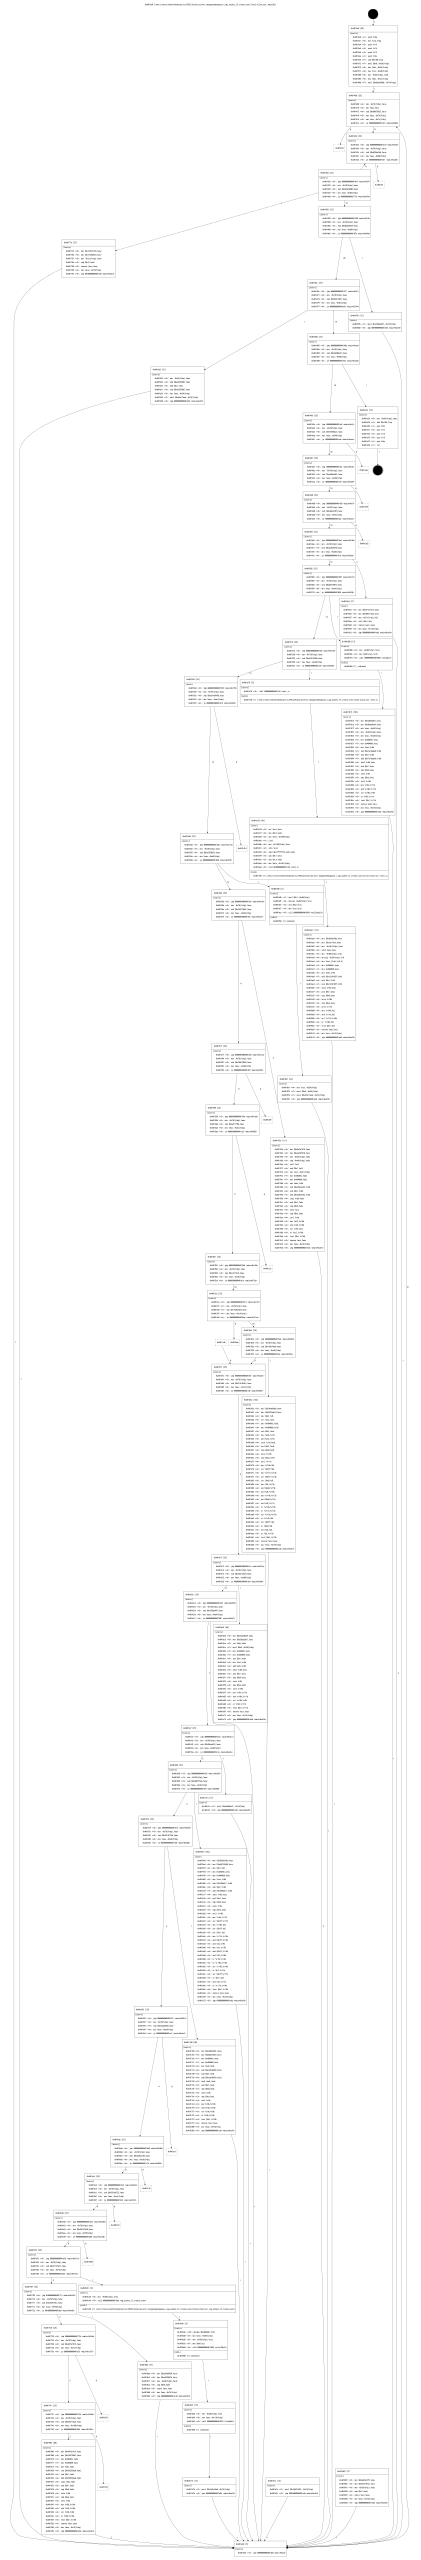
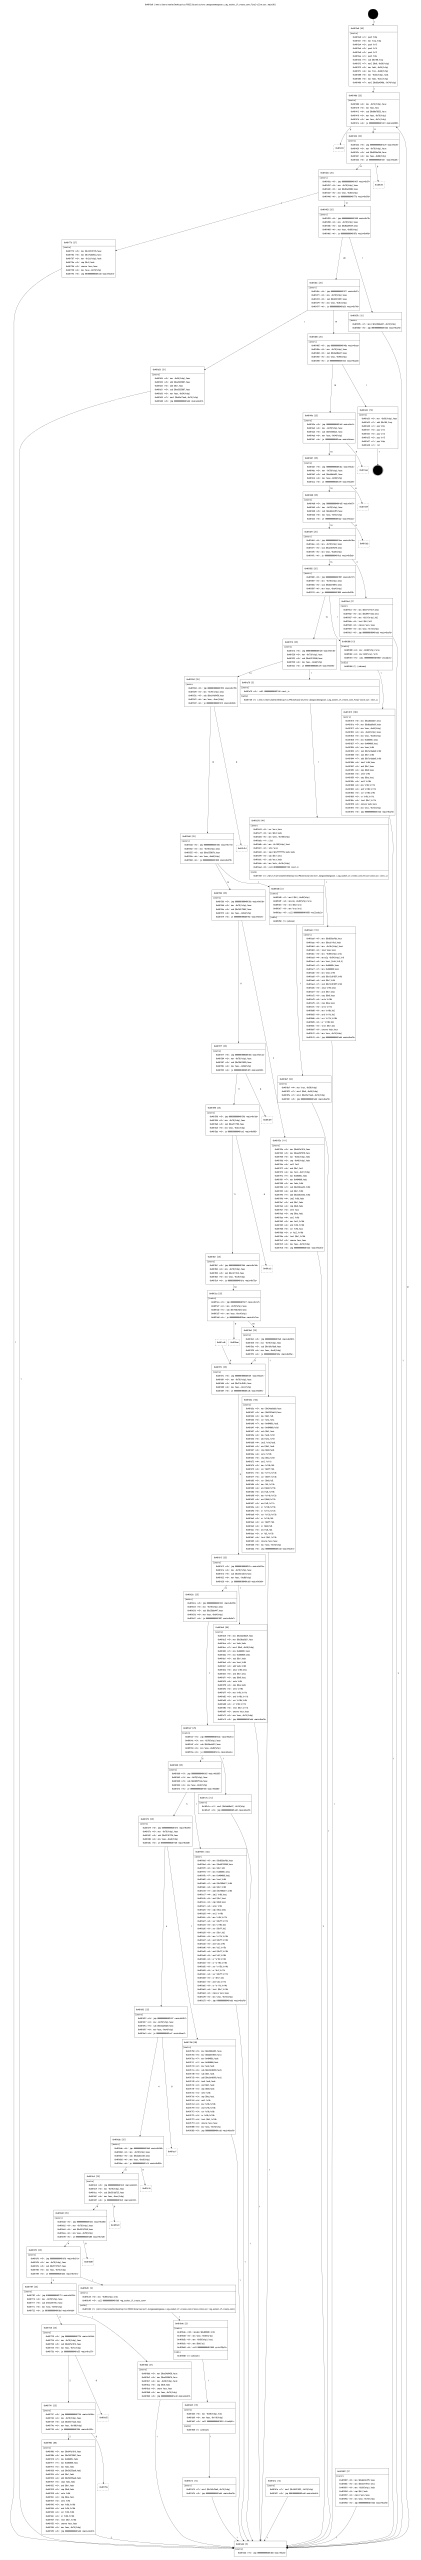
edge "0x40143a [25]" -> "0x401424 [22]": reversed
edge "0x40162e [25]" -> "0x401edd [5]": now "0x401dc0 [90]" -> "0x401edd [5]"
